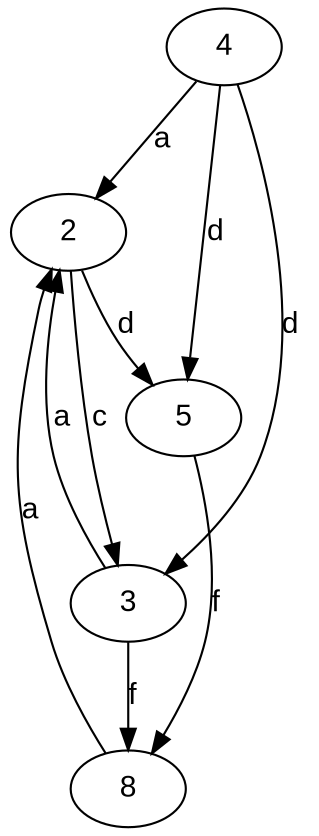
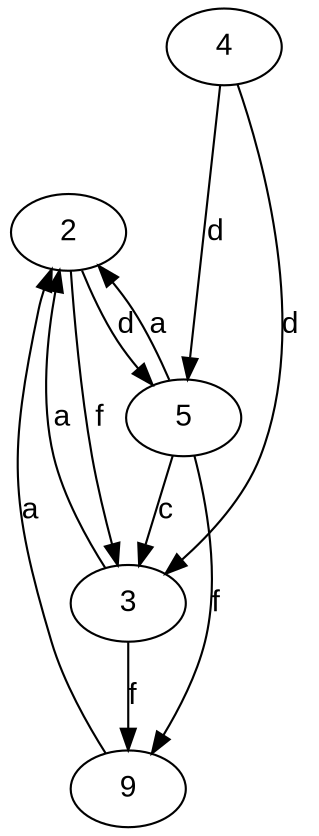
edge "4" -> "2": now "5" -> "2"
edge "2" -> "3": label "c" -> "f"
edge "5" -> "3": added, label "c"
node "8": label "8" -> "9"
